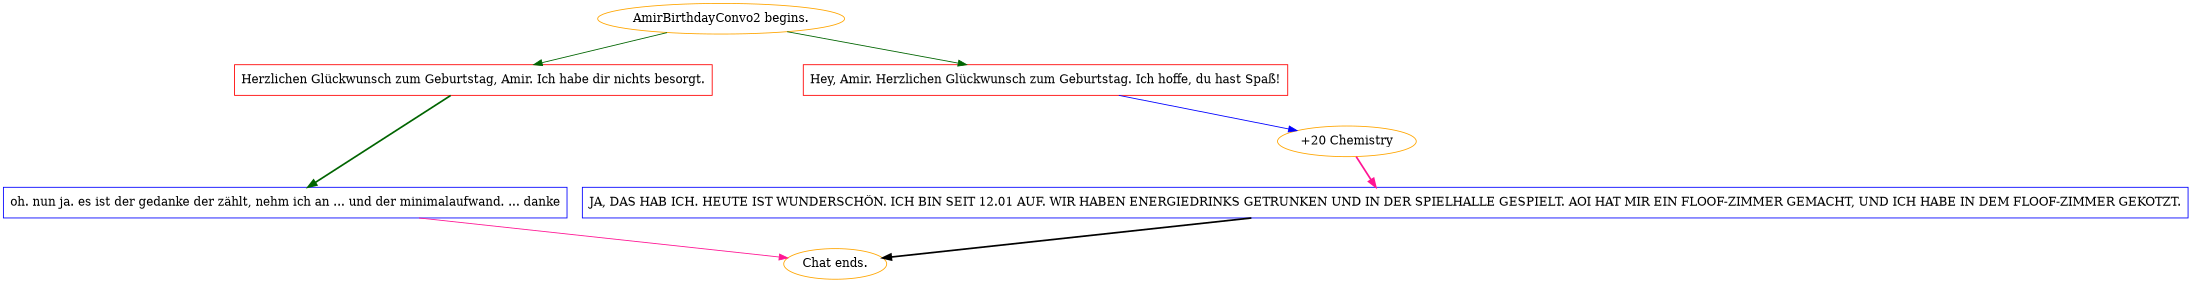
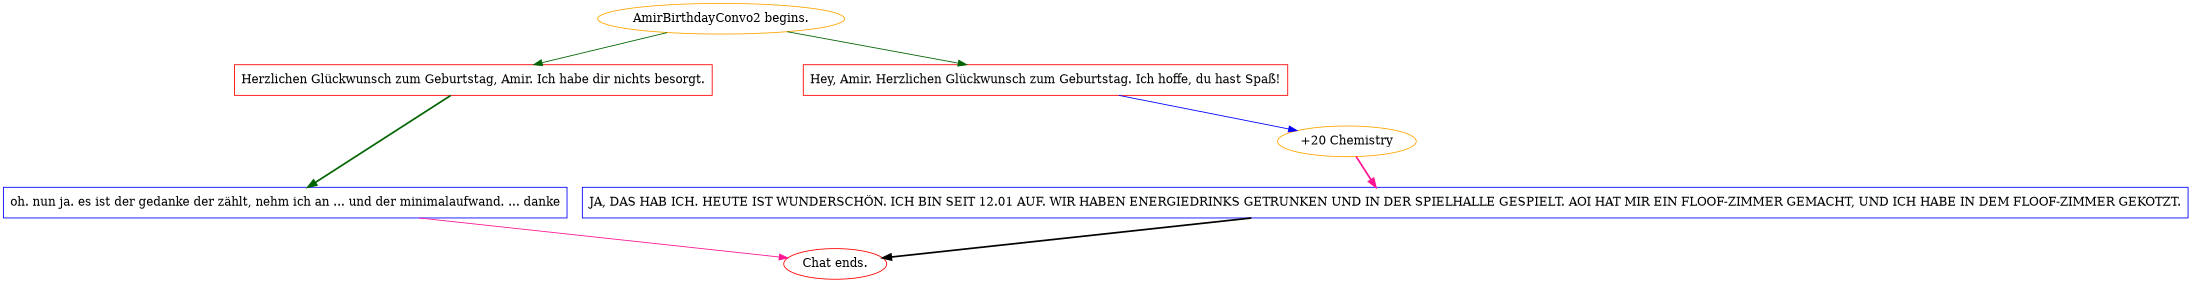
node "Chat ends.": color orange -> red
